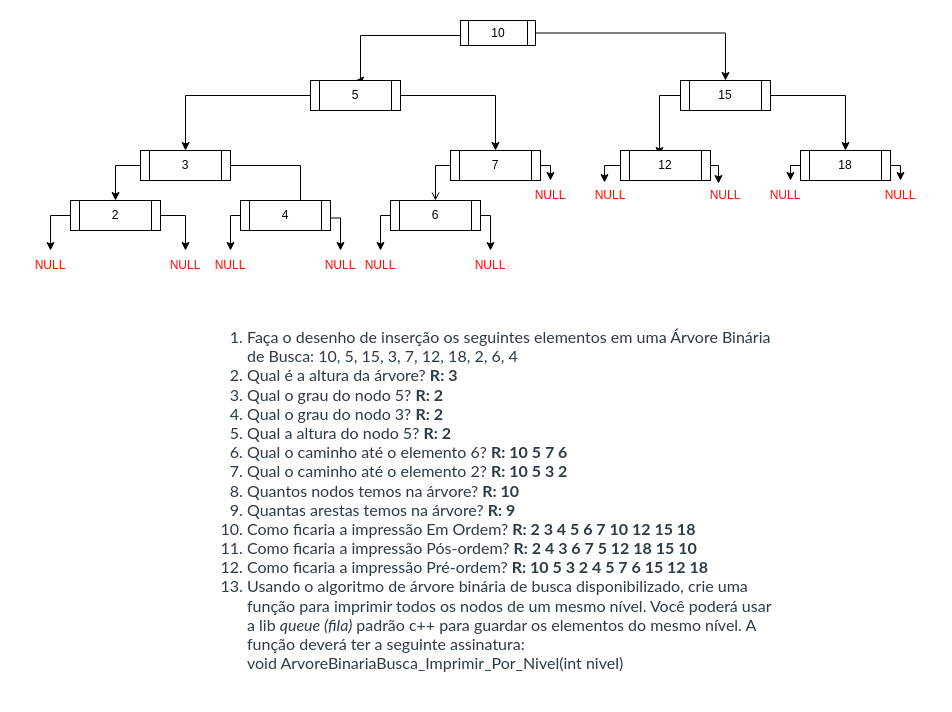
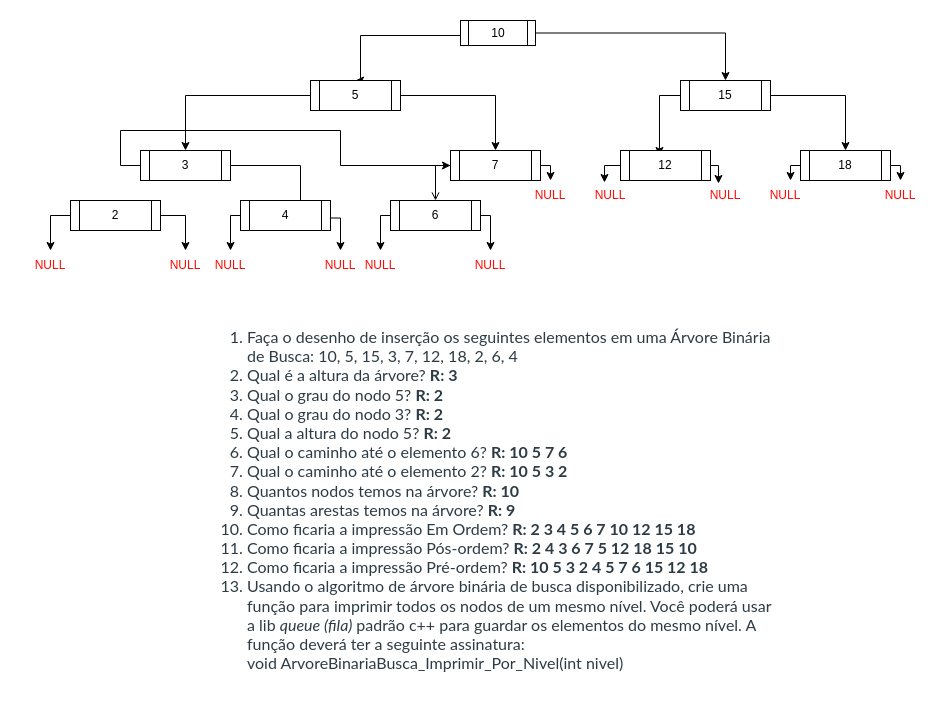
edge "3" -> "2": now "3" -> "7"
